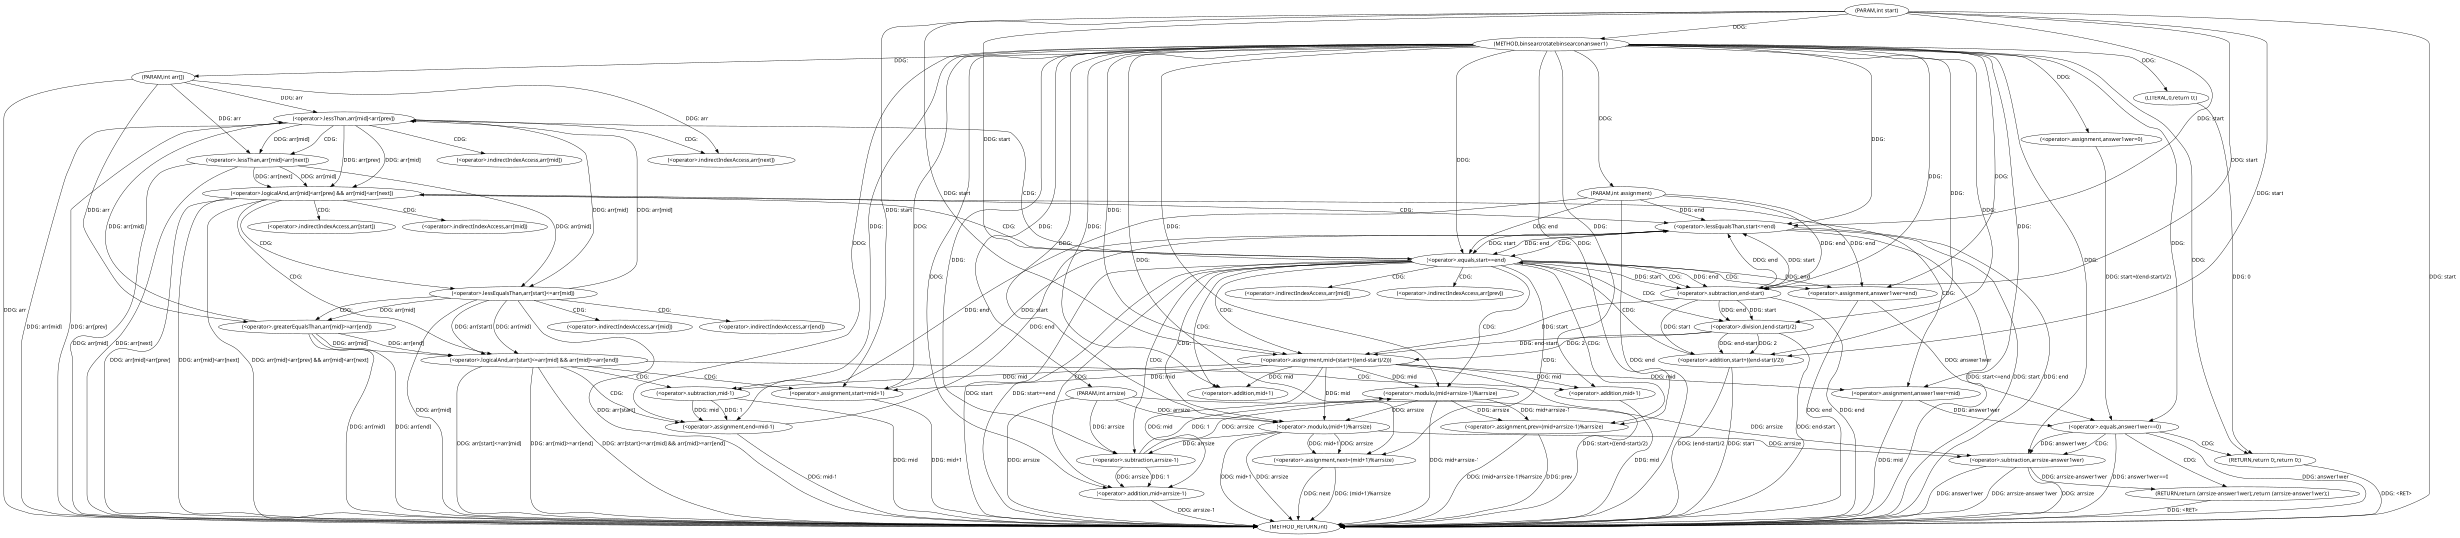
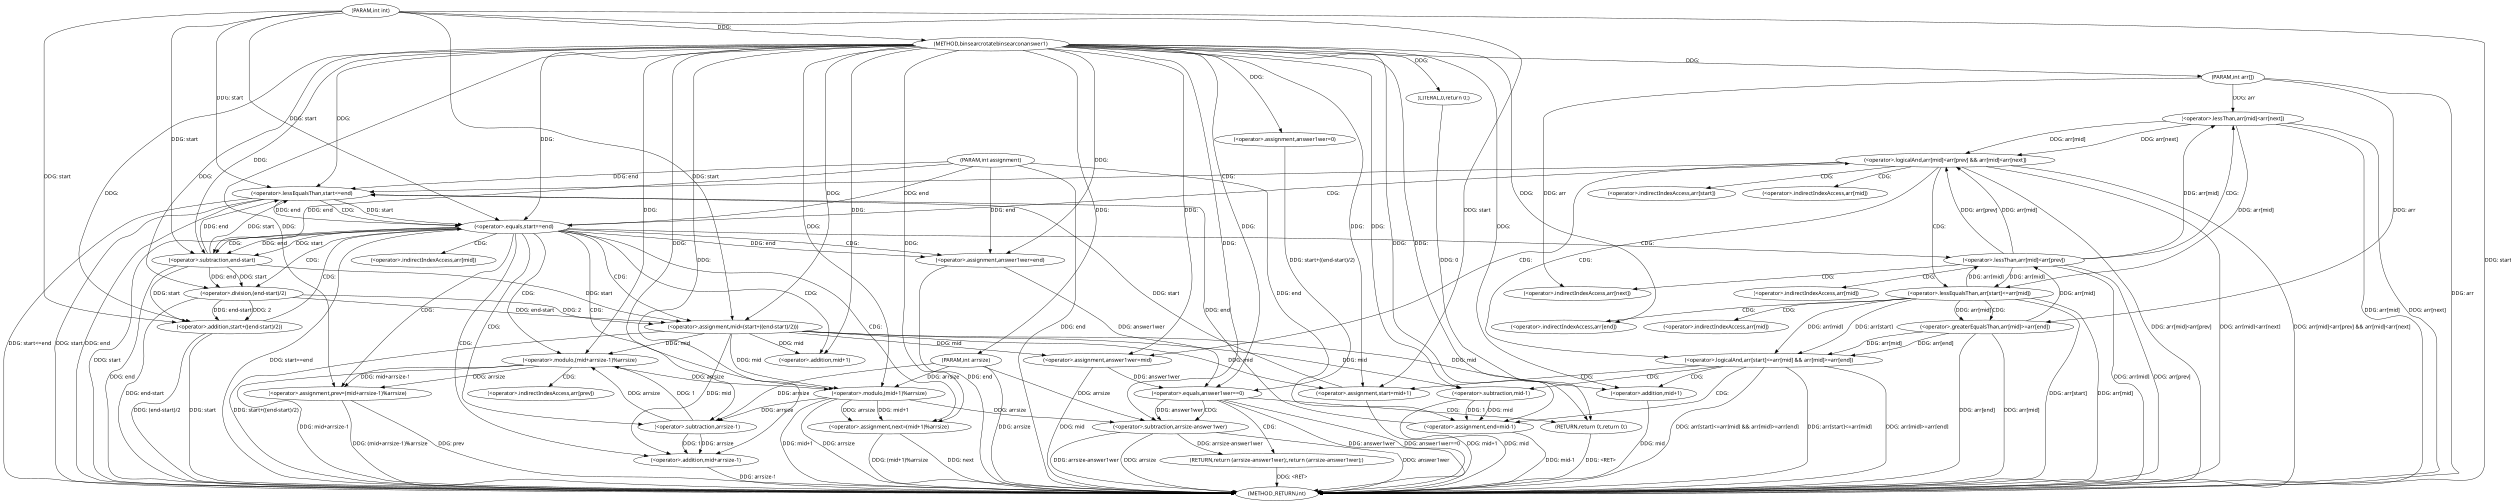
node "(PARAM,int start)": label "(PARAM,int start)" -> "(PARAM,int int)"
edge "(PARAM,int arr[])" -> "(<operator>.lessThan,arr[mid]<arr[prev])": removed, label "DDG: arr"
edge "(METHOD,binsearcrotatebinsearconanswer1)" -> "(PARAM,int assignment)": now "(METHOD,binsearcrotatebinsearconanswer1)" -> "(<operator>.indirectIndexAccess,arr[end])"
edge "(<operator>.equals,start==end)" -> "(<operator>.indirectIndexAccess,arr[prev])": now "(<operator>.modulo,(mid+arrsize-1)%arrsize)" -> "(<operator>.indirectIndexAccess,arr[prev])"
